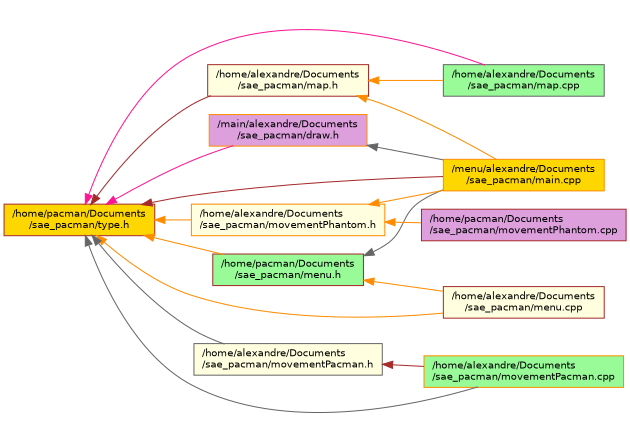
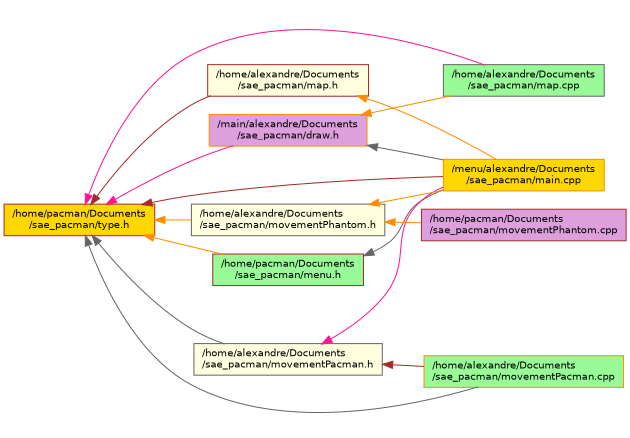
edge "/home/alexandre/Documents /sae_pacman/map.cpp" -> "/home/alexandre/Documents /sae_pacman/map.h": now "/home/alexandre/Documents /sae_pacman/map.cpp" -> "/main/alexandre/Documents /sae_pacman/draw.h"
node "/home/alexandre/Documents /sae_pacman/movementPhantom.h": color darkorange -> gray40
edge "/menu/alexandre/Documents /sae_pacman/main.cpp" -> "/home/alexandre/Documents /sae_pacman/movementPacman.h": added
node "/home/alexandre/Documents /sae_pacman/menu.cpp": removed
